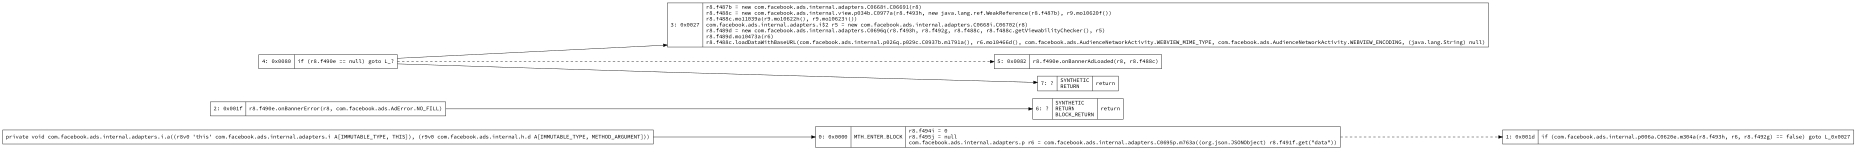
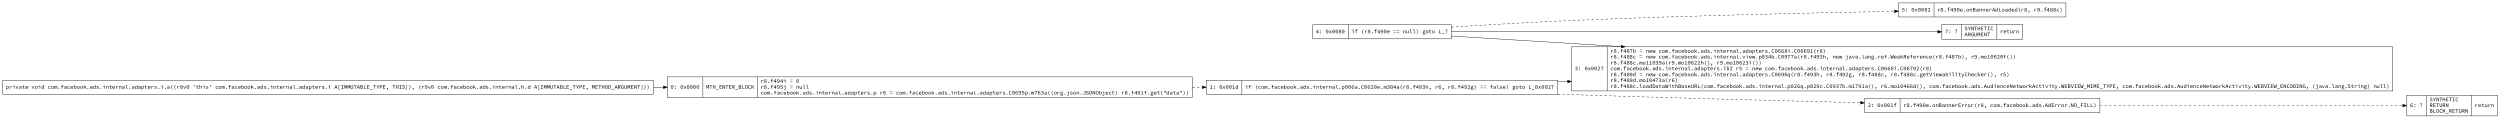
edge "1: 0x001d" -> "3: 0x0027": added
node "7: ?": text "RETURN" -> "ARGUMENT"
edge "1: 0x001d" -> "2: 0x001f": added
edge "2: 0x001f" -> "6: ?": style solid -> dashed
